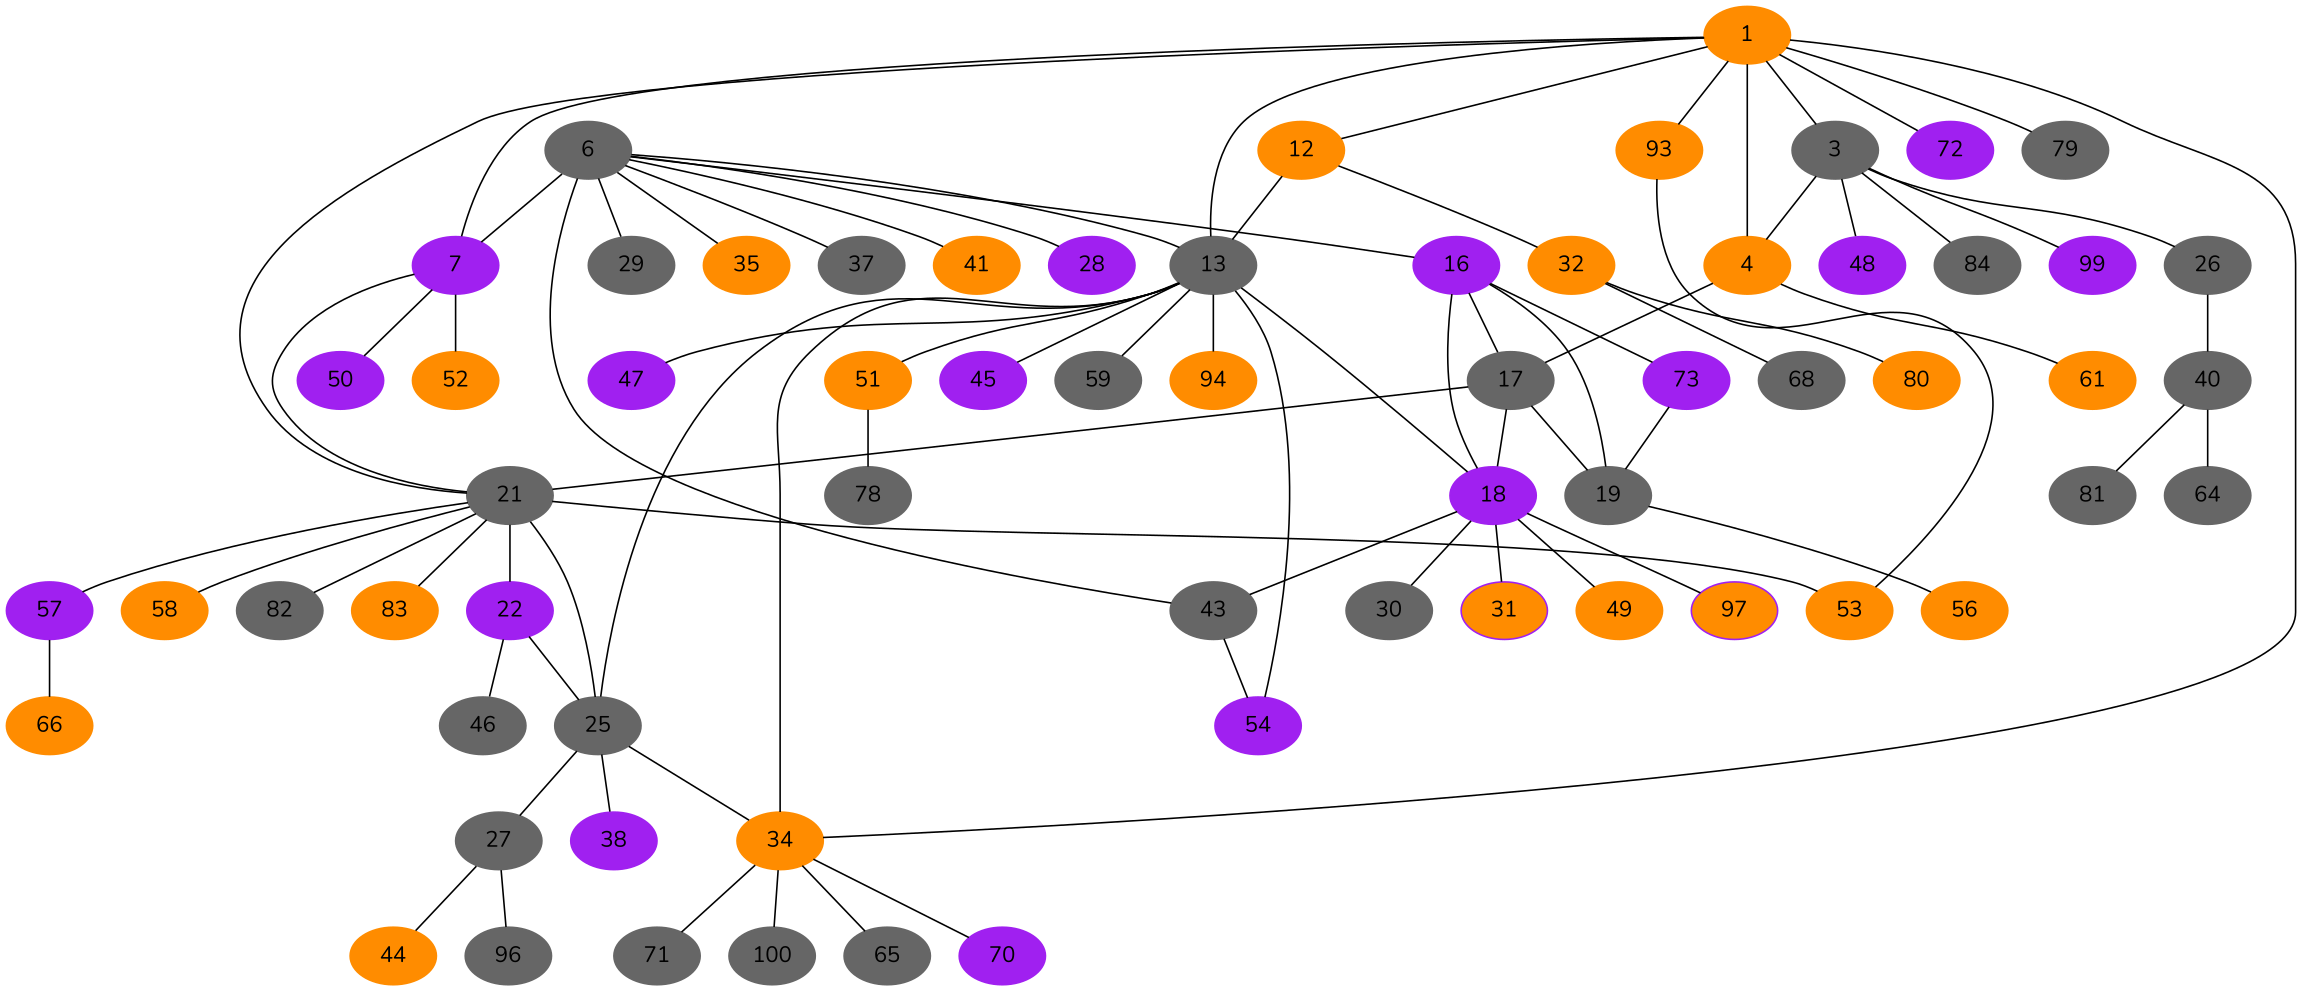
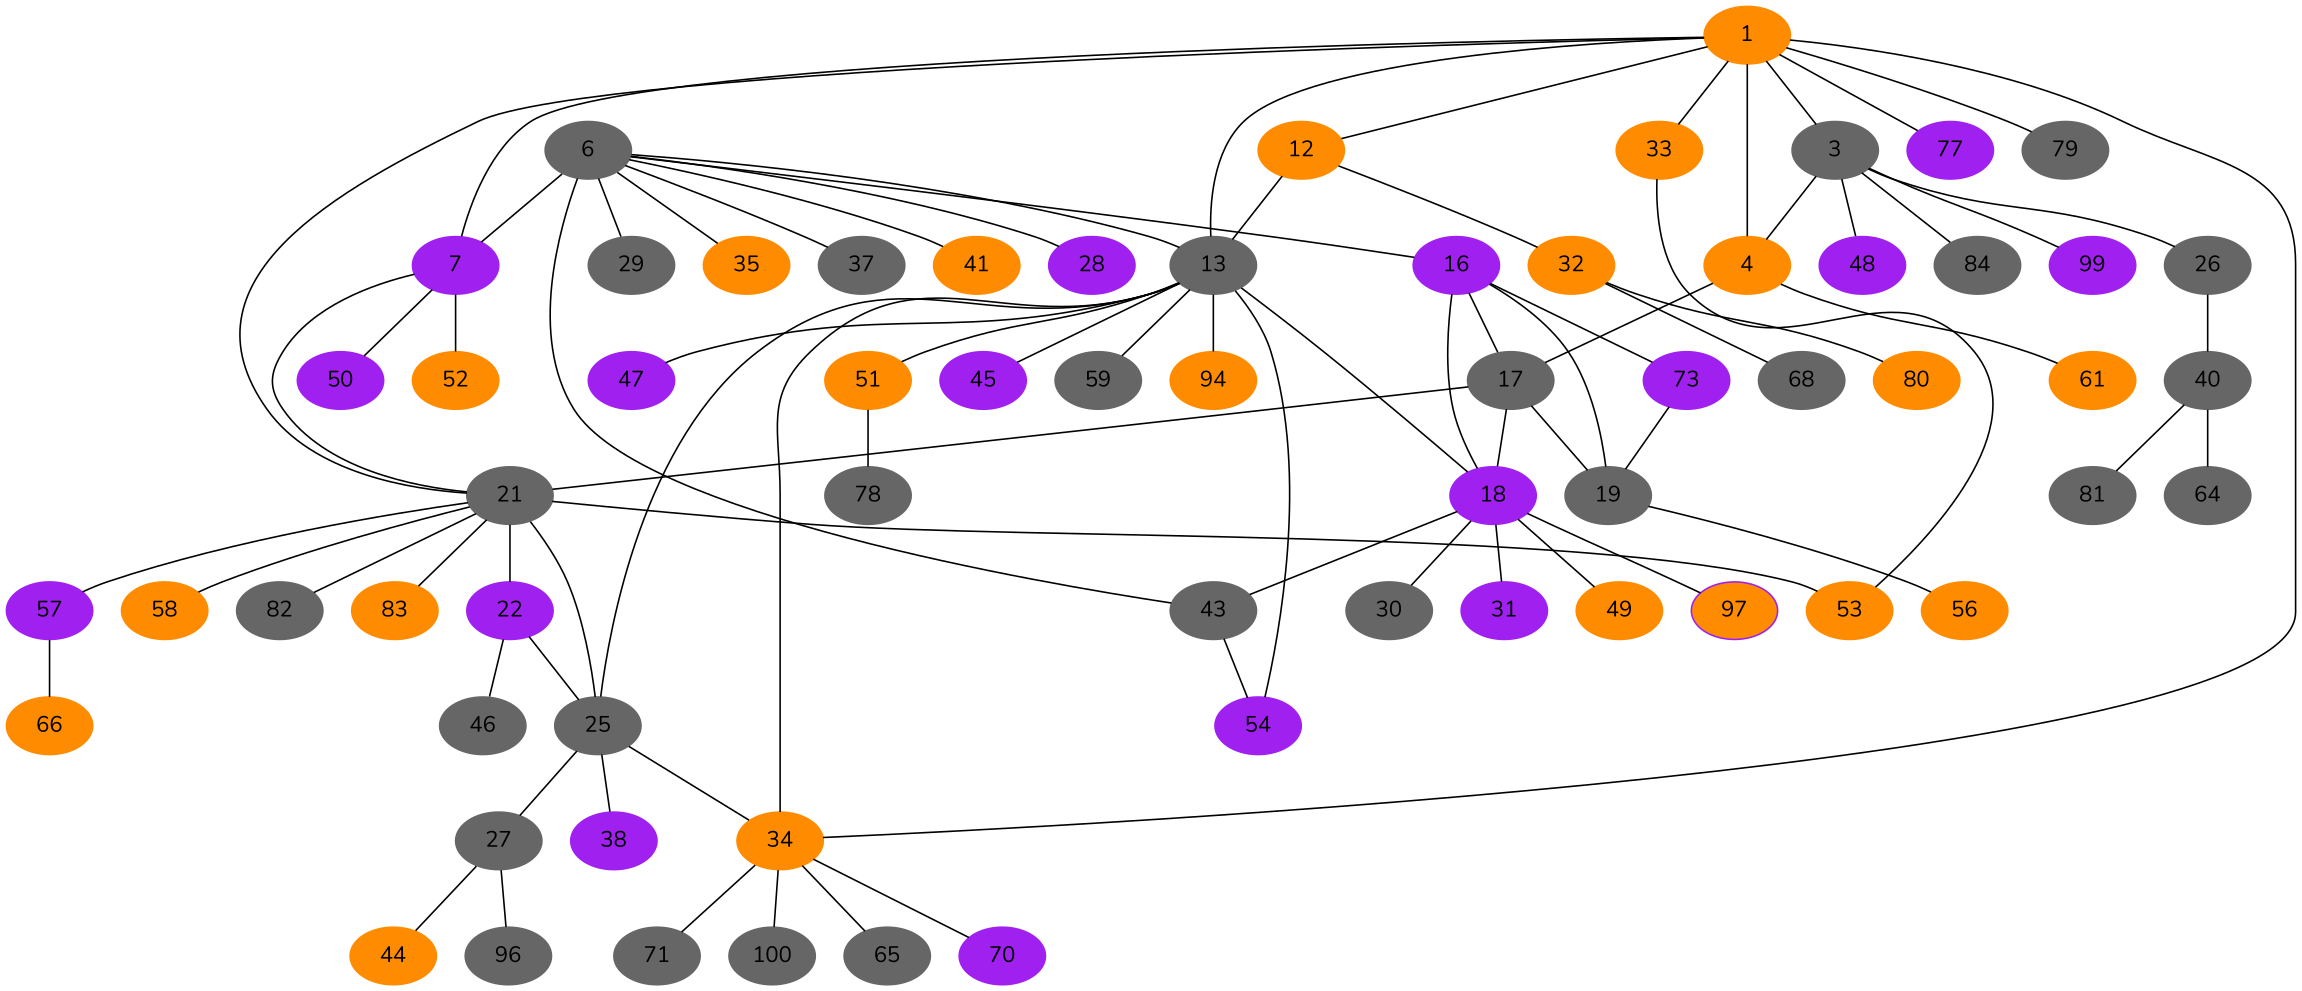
node "93": label "93" -> "33"
node "72": label "72" -> "77"
node "31": fillcolor darkorange -> purple
